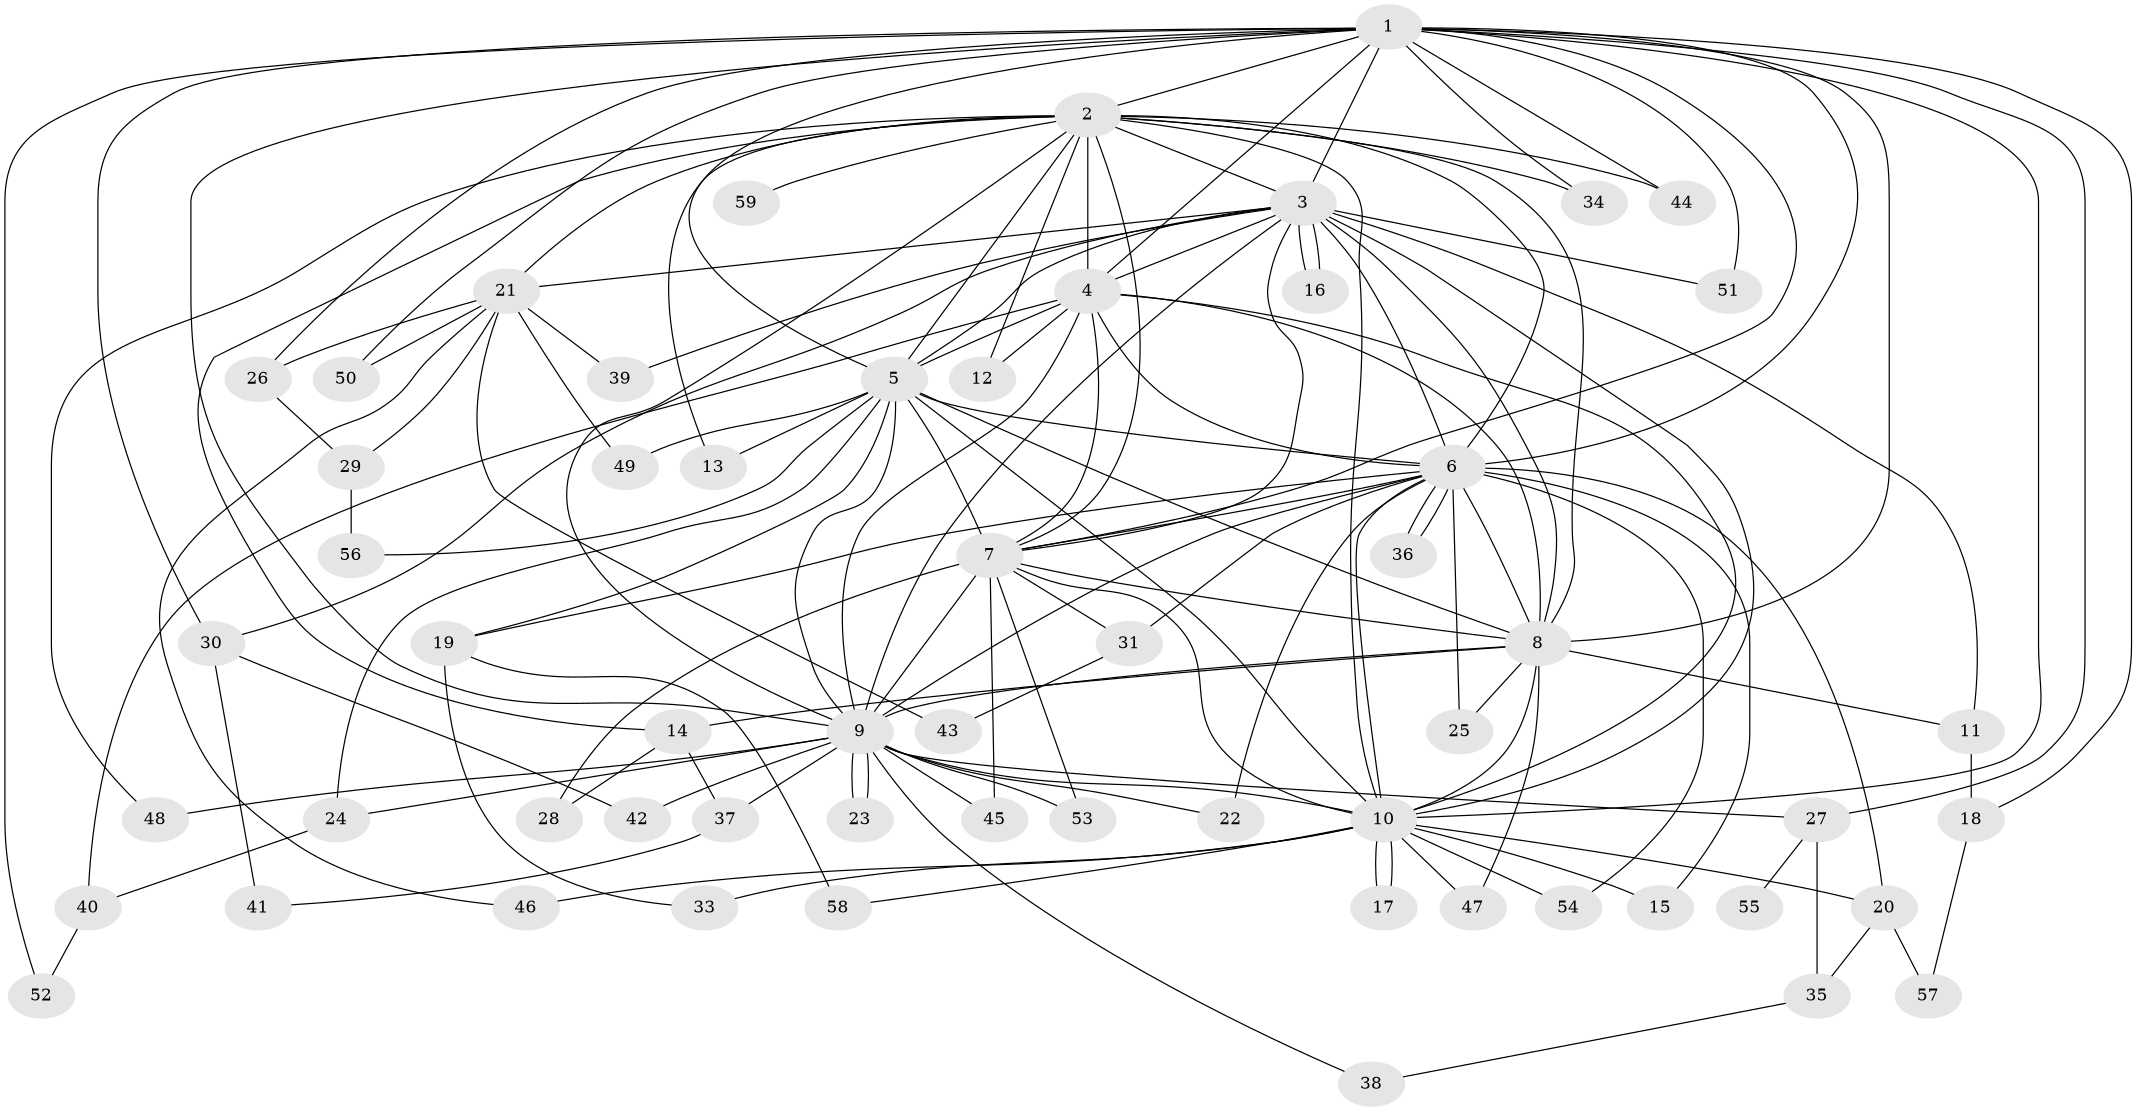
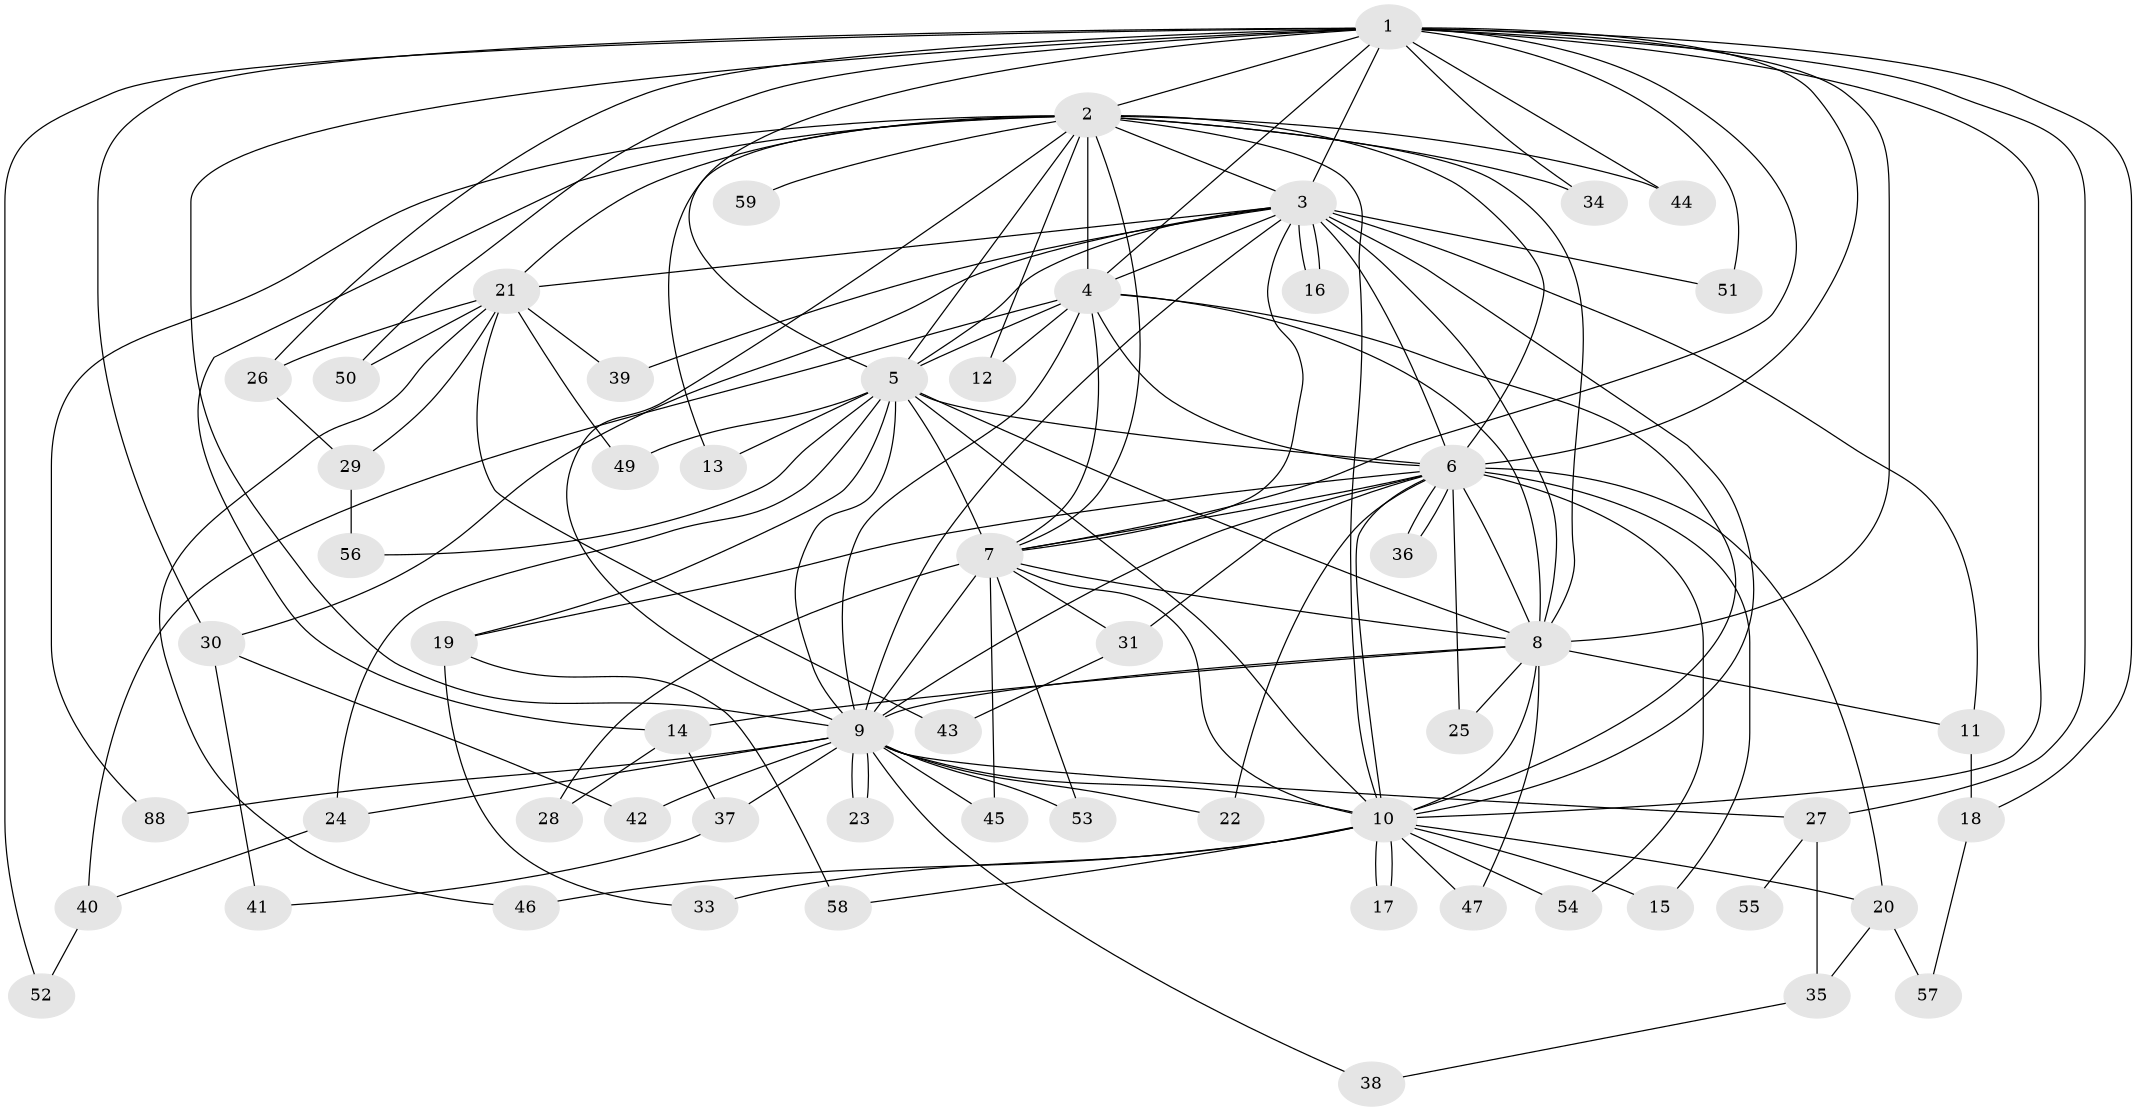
node "48": label "48" -> "88"
